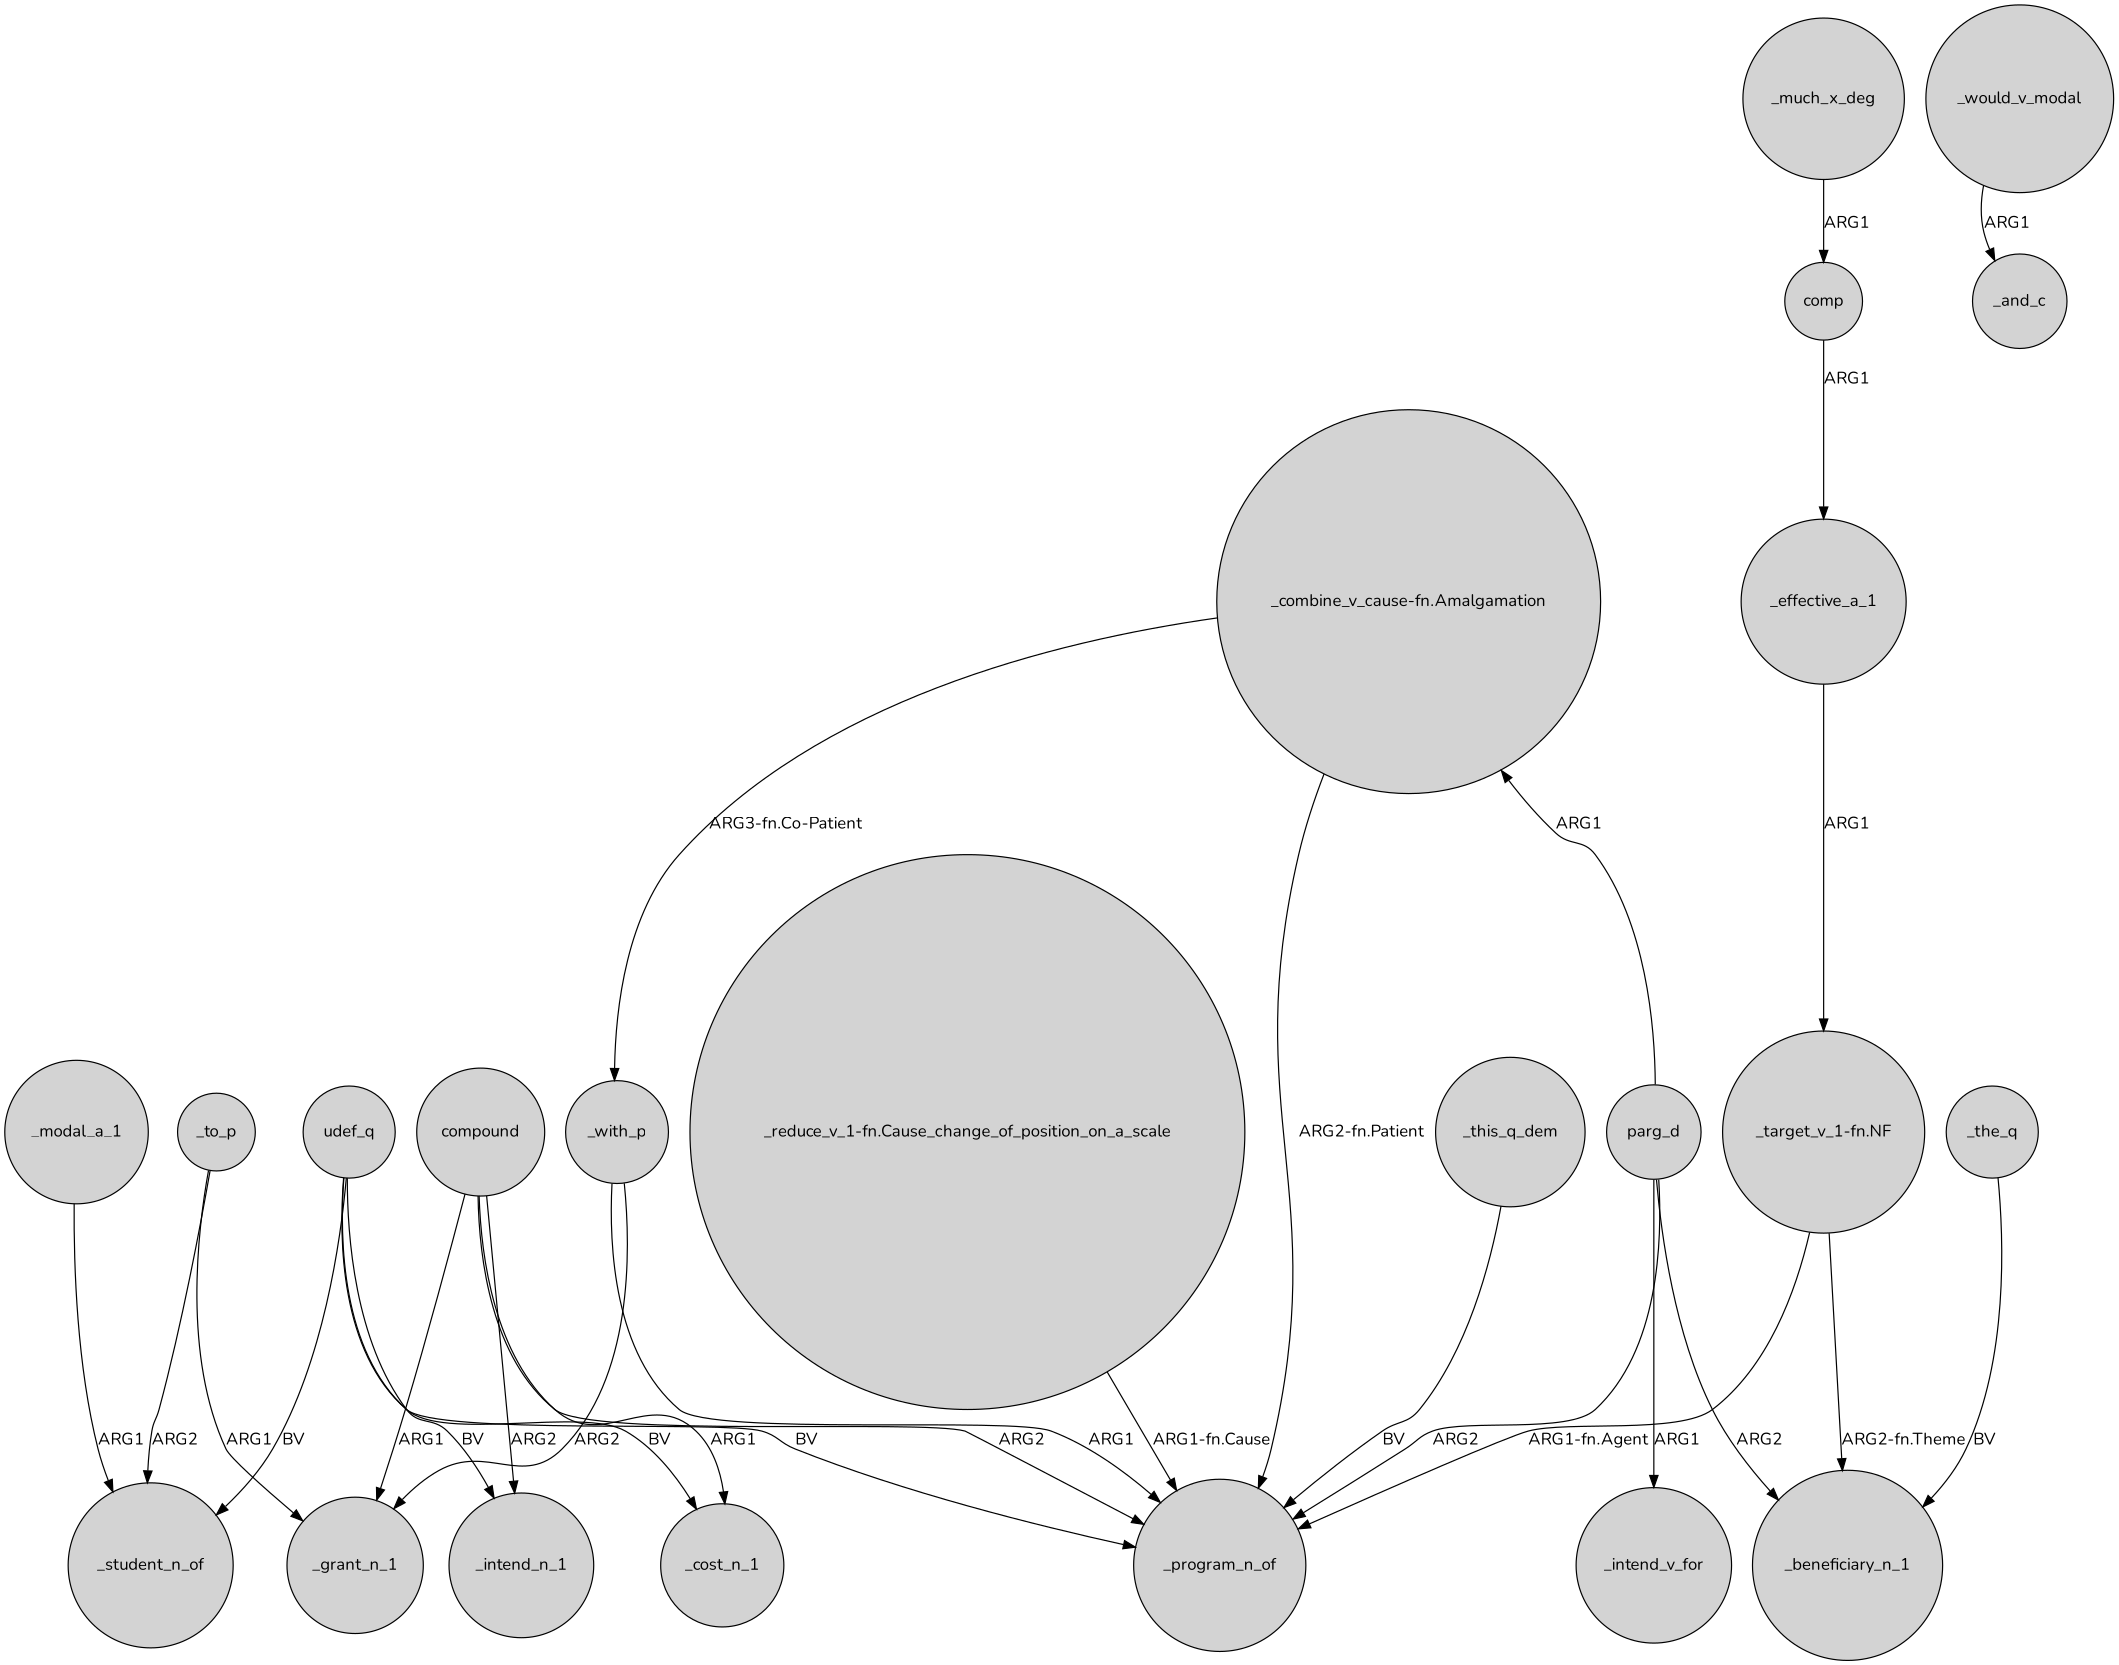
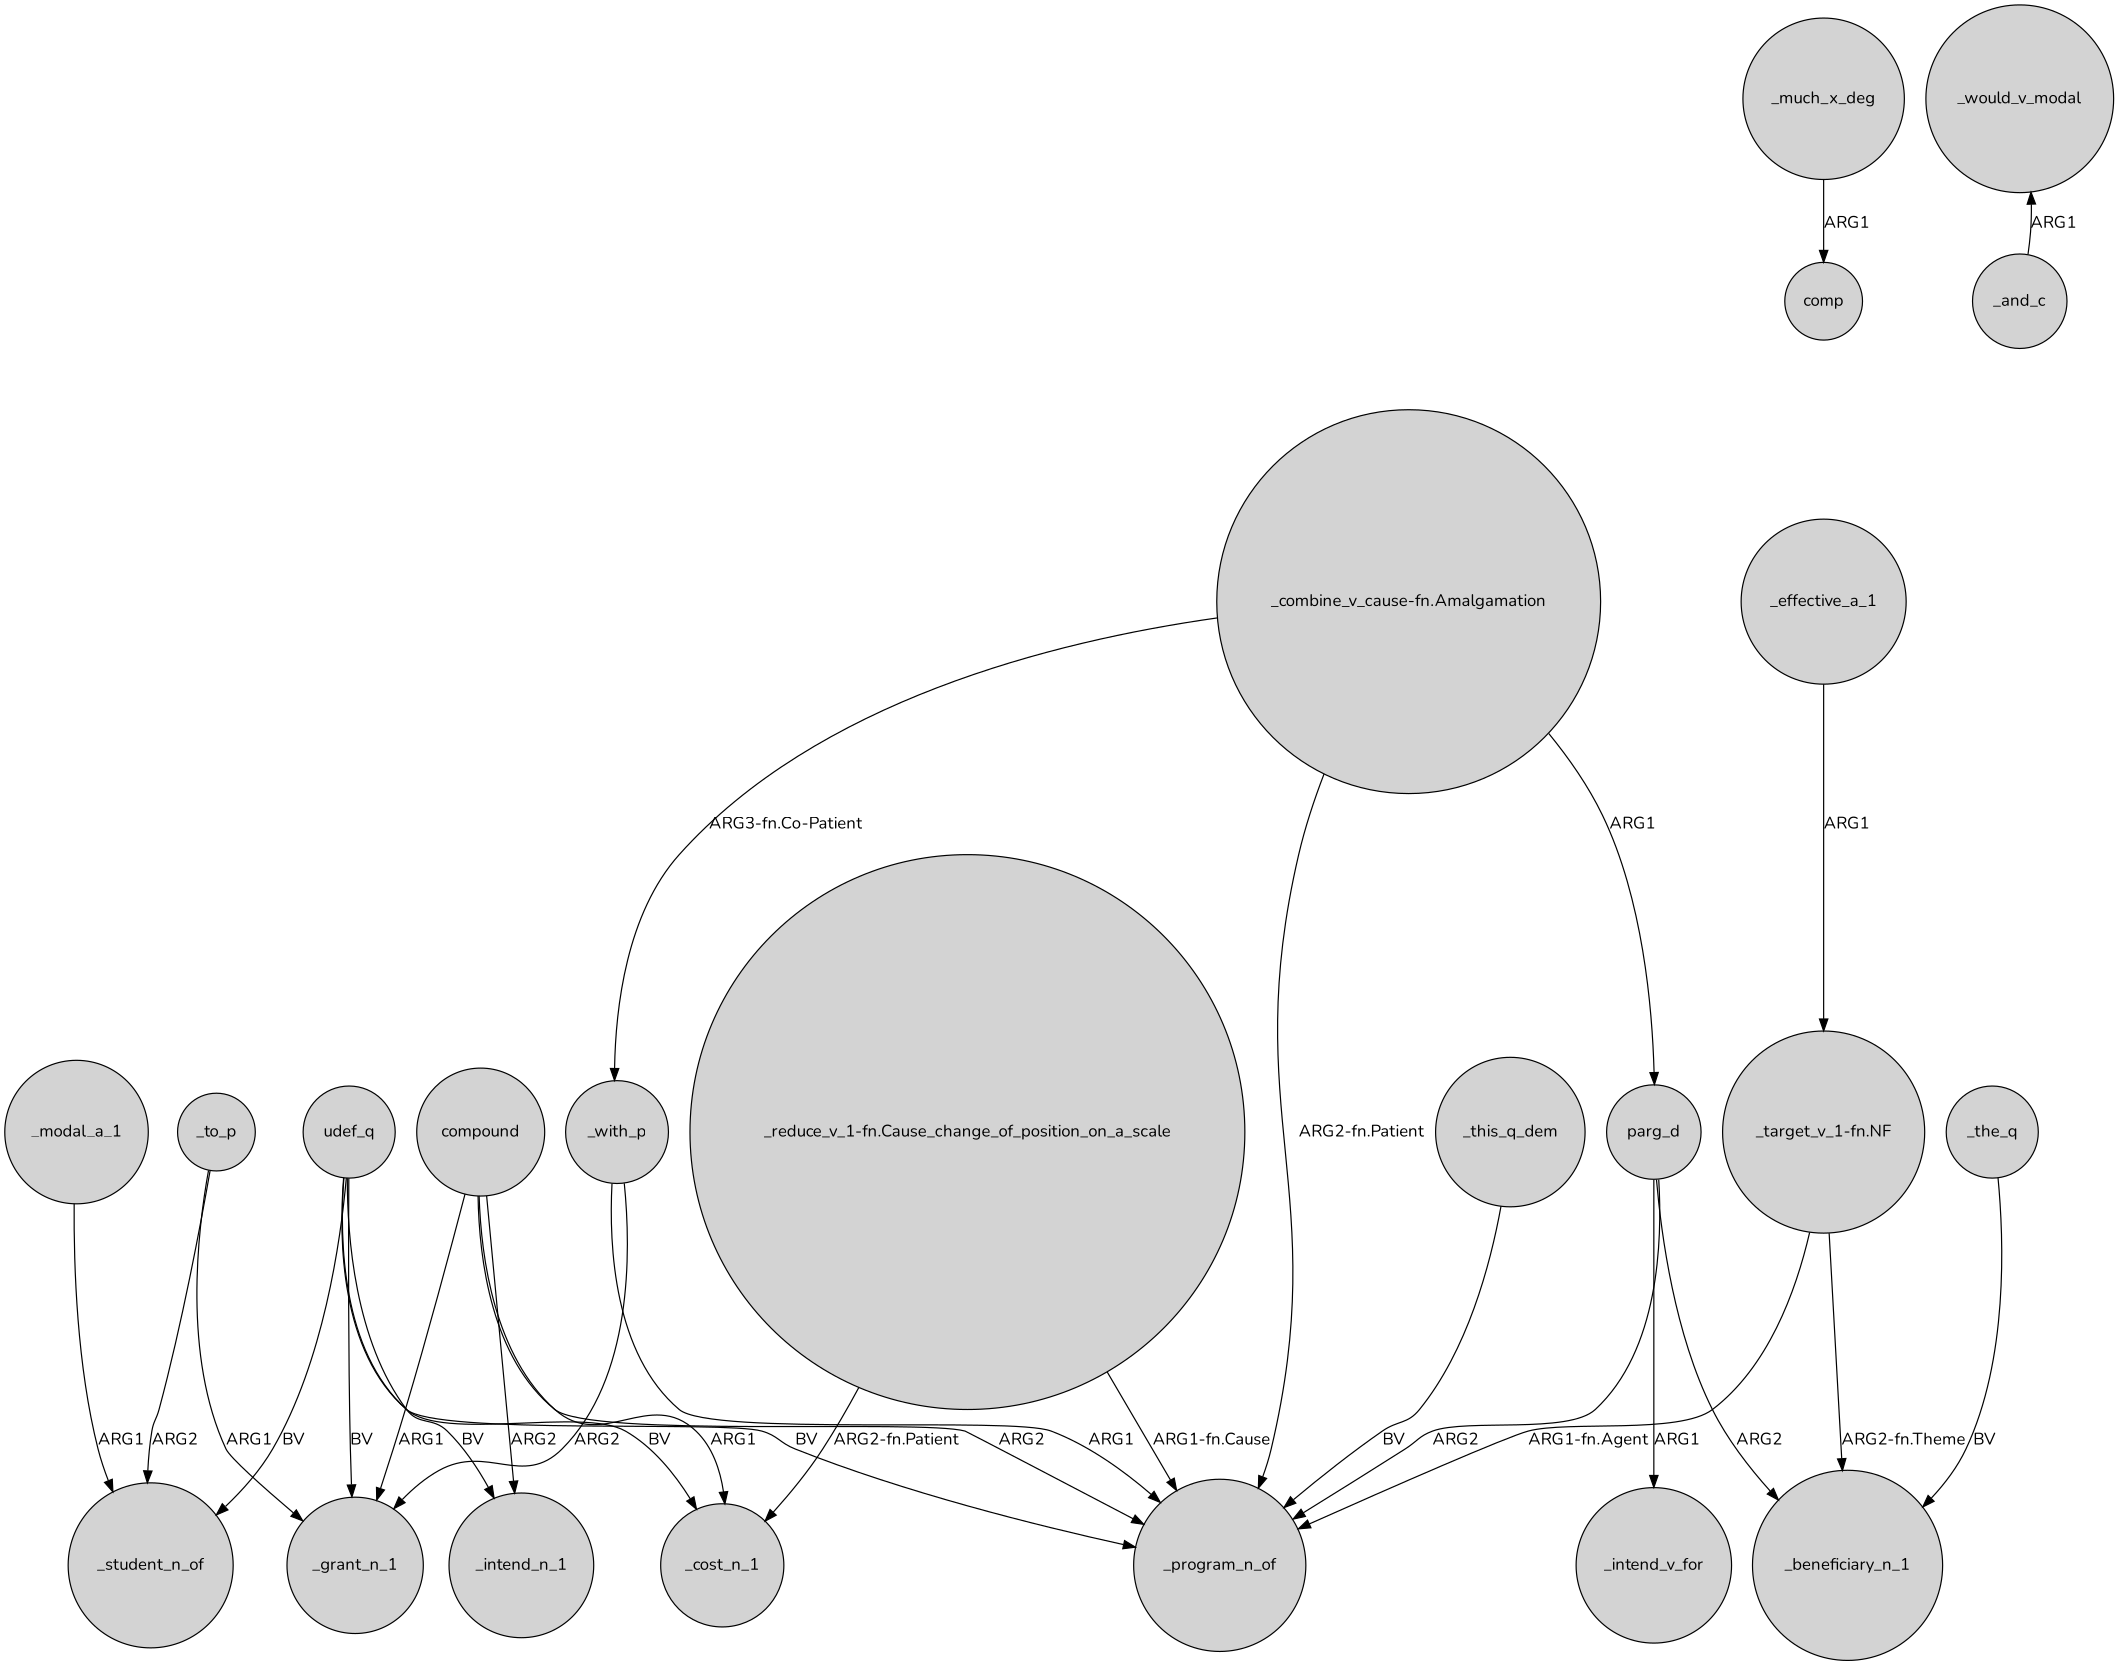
edge "_would_v_modal" -> "_and_c": reversed
edge "comp" -> "_effective_a_1": removed, label "ARG1"
edge "parg_d" -> "_combine_v_cause-fn.Amalgamation": reversed
edge "udef_q" -> "_grant_n_1": added, label "BV"
edge "_reduce_v_1-fn.Cause_change_of_position_on_a_scale" -> "_cost_n_1": added, label "ARG2-fn.Patient"
